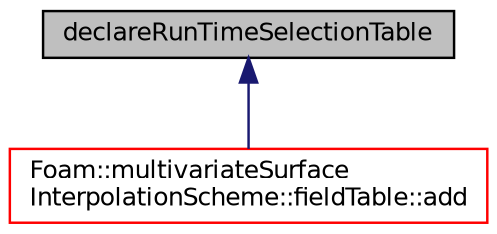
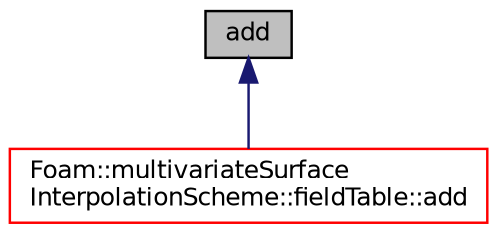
node "declareRunTimeSelectionTable": label "declareRunTimeSelectionTable" -> "add"
